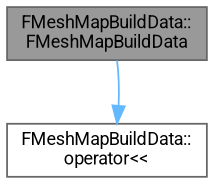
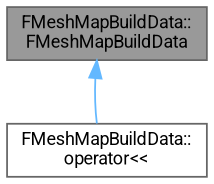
edge "FMeshMapBuildData:: FMeshMapBuildData" -> "FMeshMapBuildData:: operator<<": reversed
